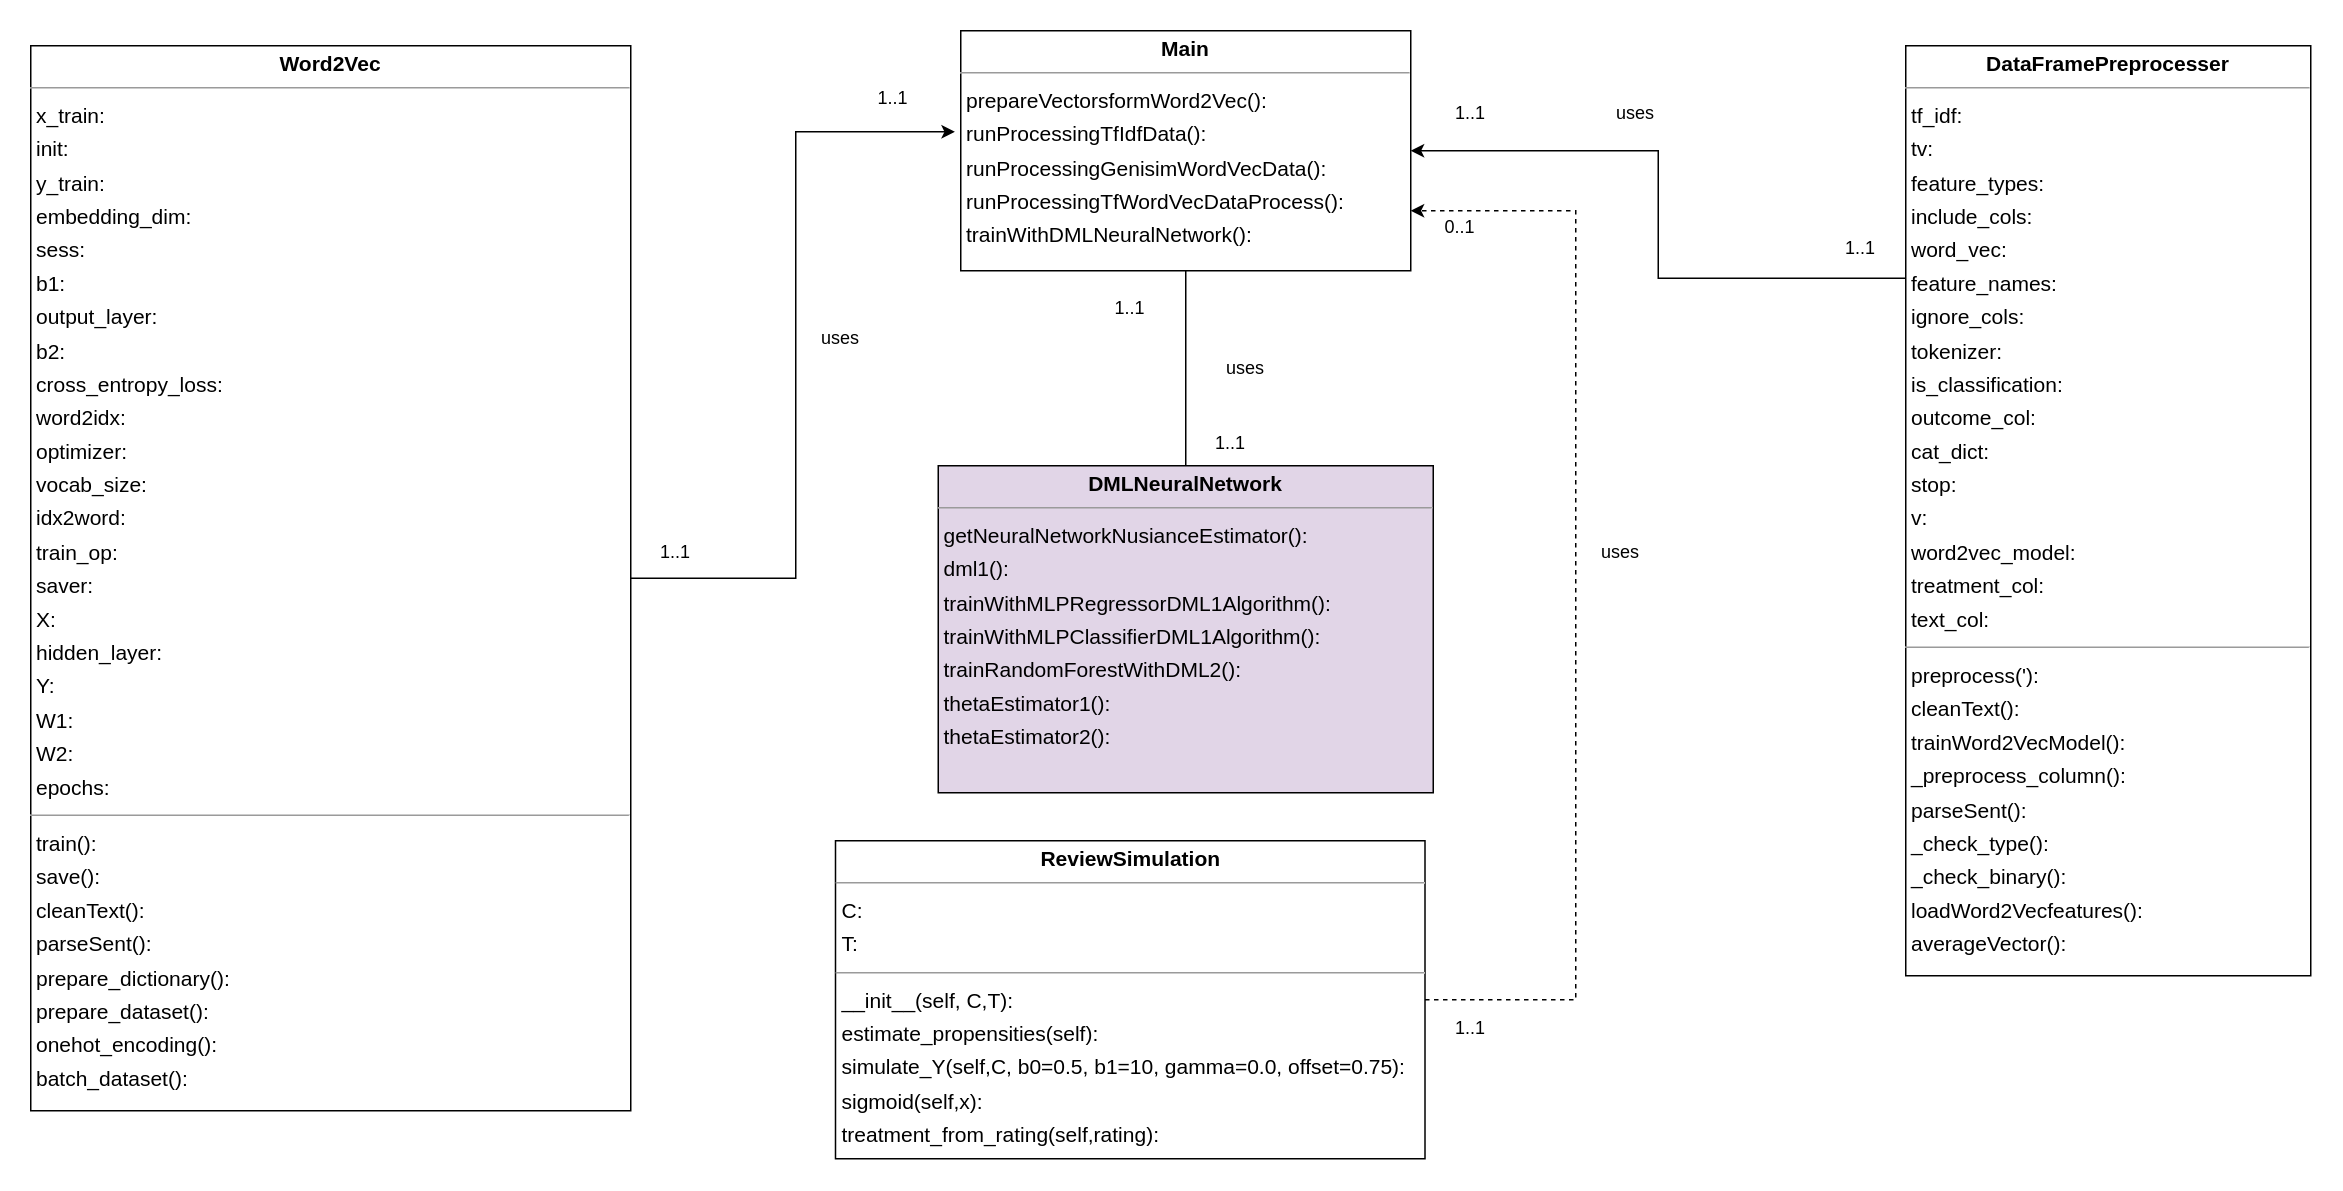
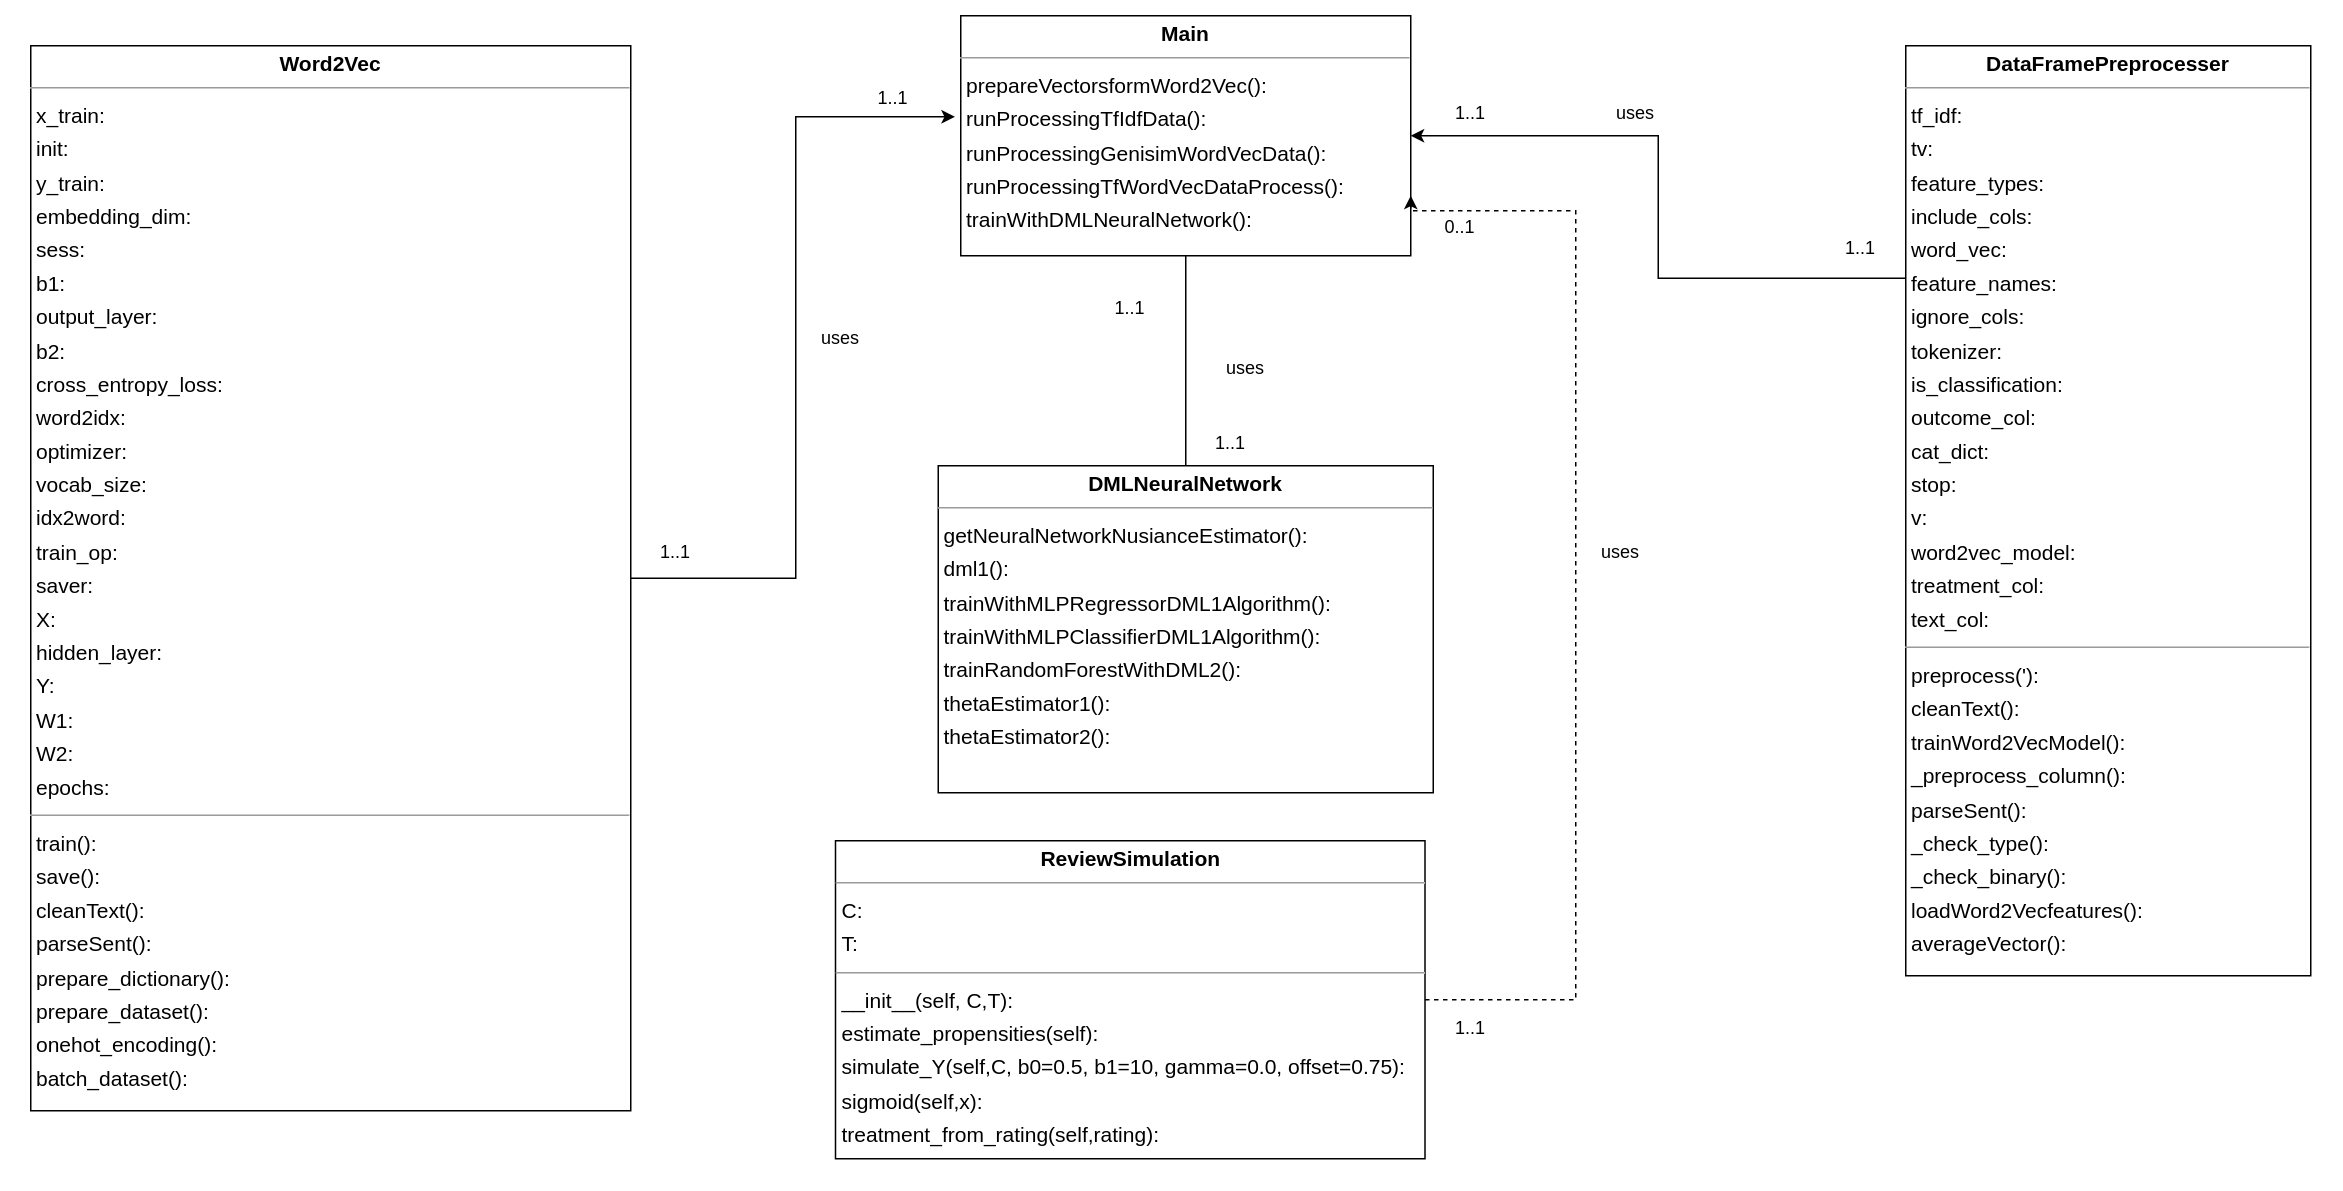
node "Main prepareVectorsformWord2Vec(): runProcessingTfIdfData(): runProcessingGenisimWordVecData(): runProcessingTfWordVecDataProcess(): trainWithDMLNeuralNetwork():": moved (1186, 151) -> (1186, 136)
node "DMLNeuralNetwork getNeuralNetworkNusianceEstimator(): dml1(): trainWithMLPRegressorDML1Algorithm(): trainWithMLPClassifierDML1Algorithm(): trainRandomForestWithDML2(): thetaEstimator1(): thetaEstimator2():": fillcolor #e1d5e7 -> #ffffff
